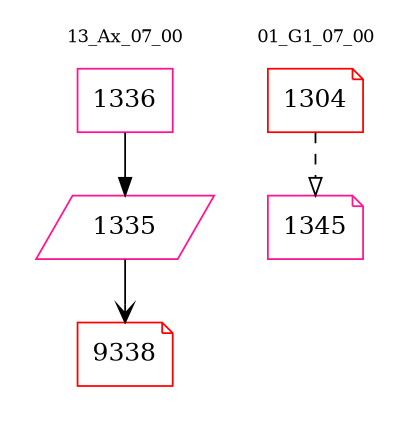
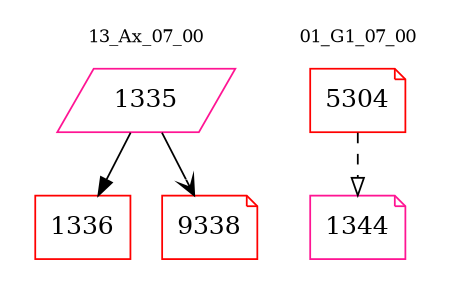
node "1336": color deeppink -> red
node "1304": label "1304" -> "5304"
edge "1336" -> "1335": reversed
node "1345": label "1345" -> "1344"
